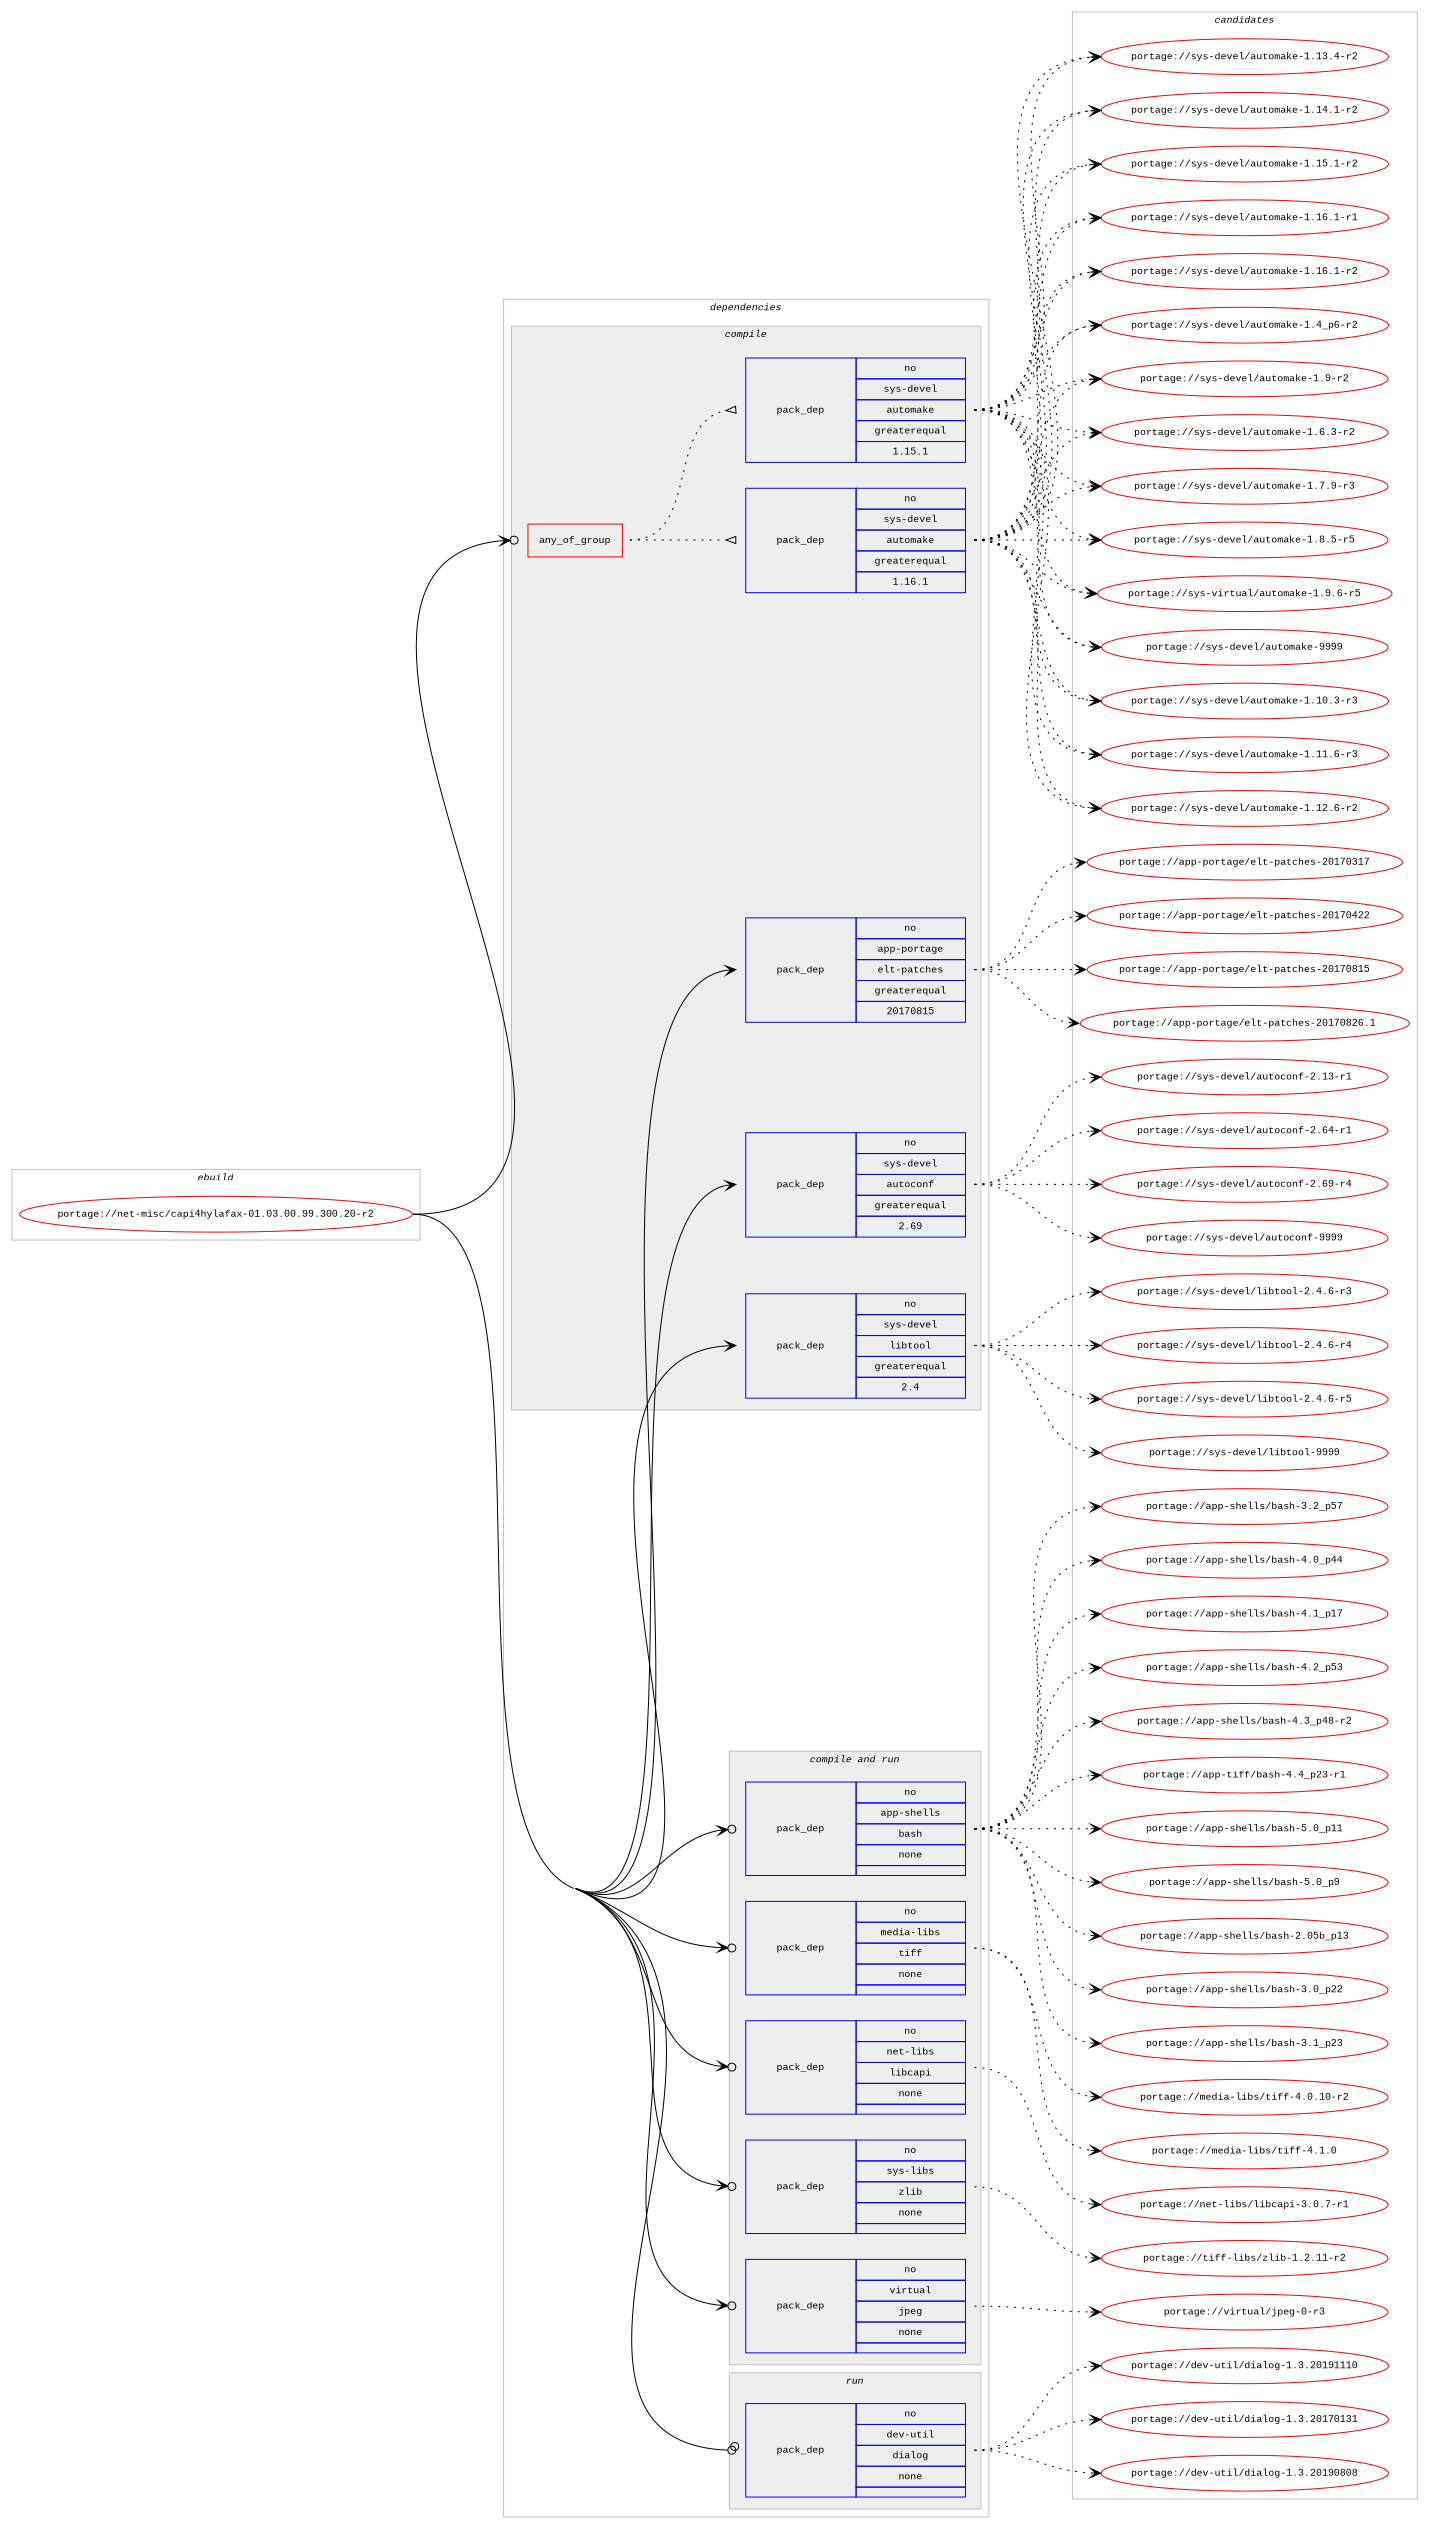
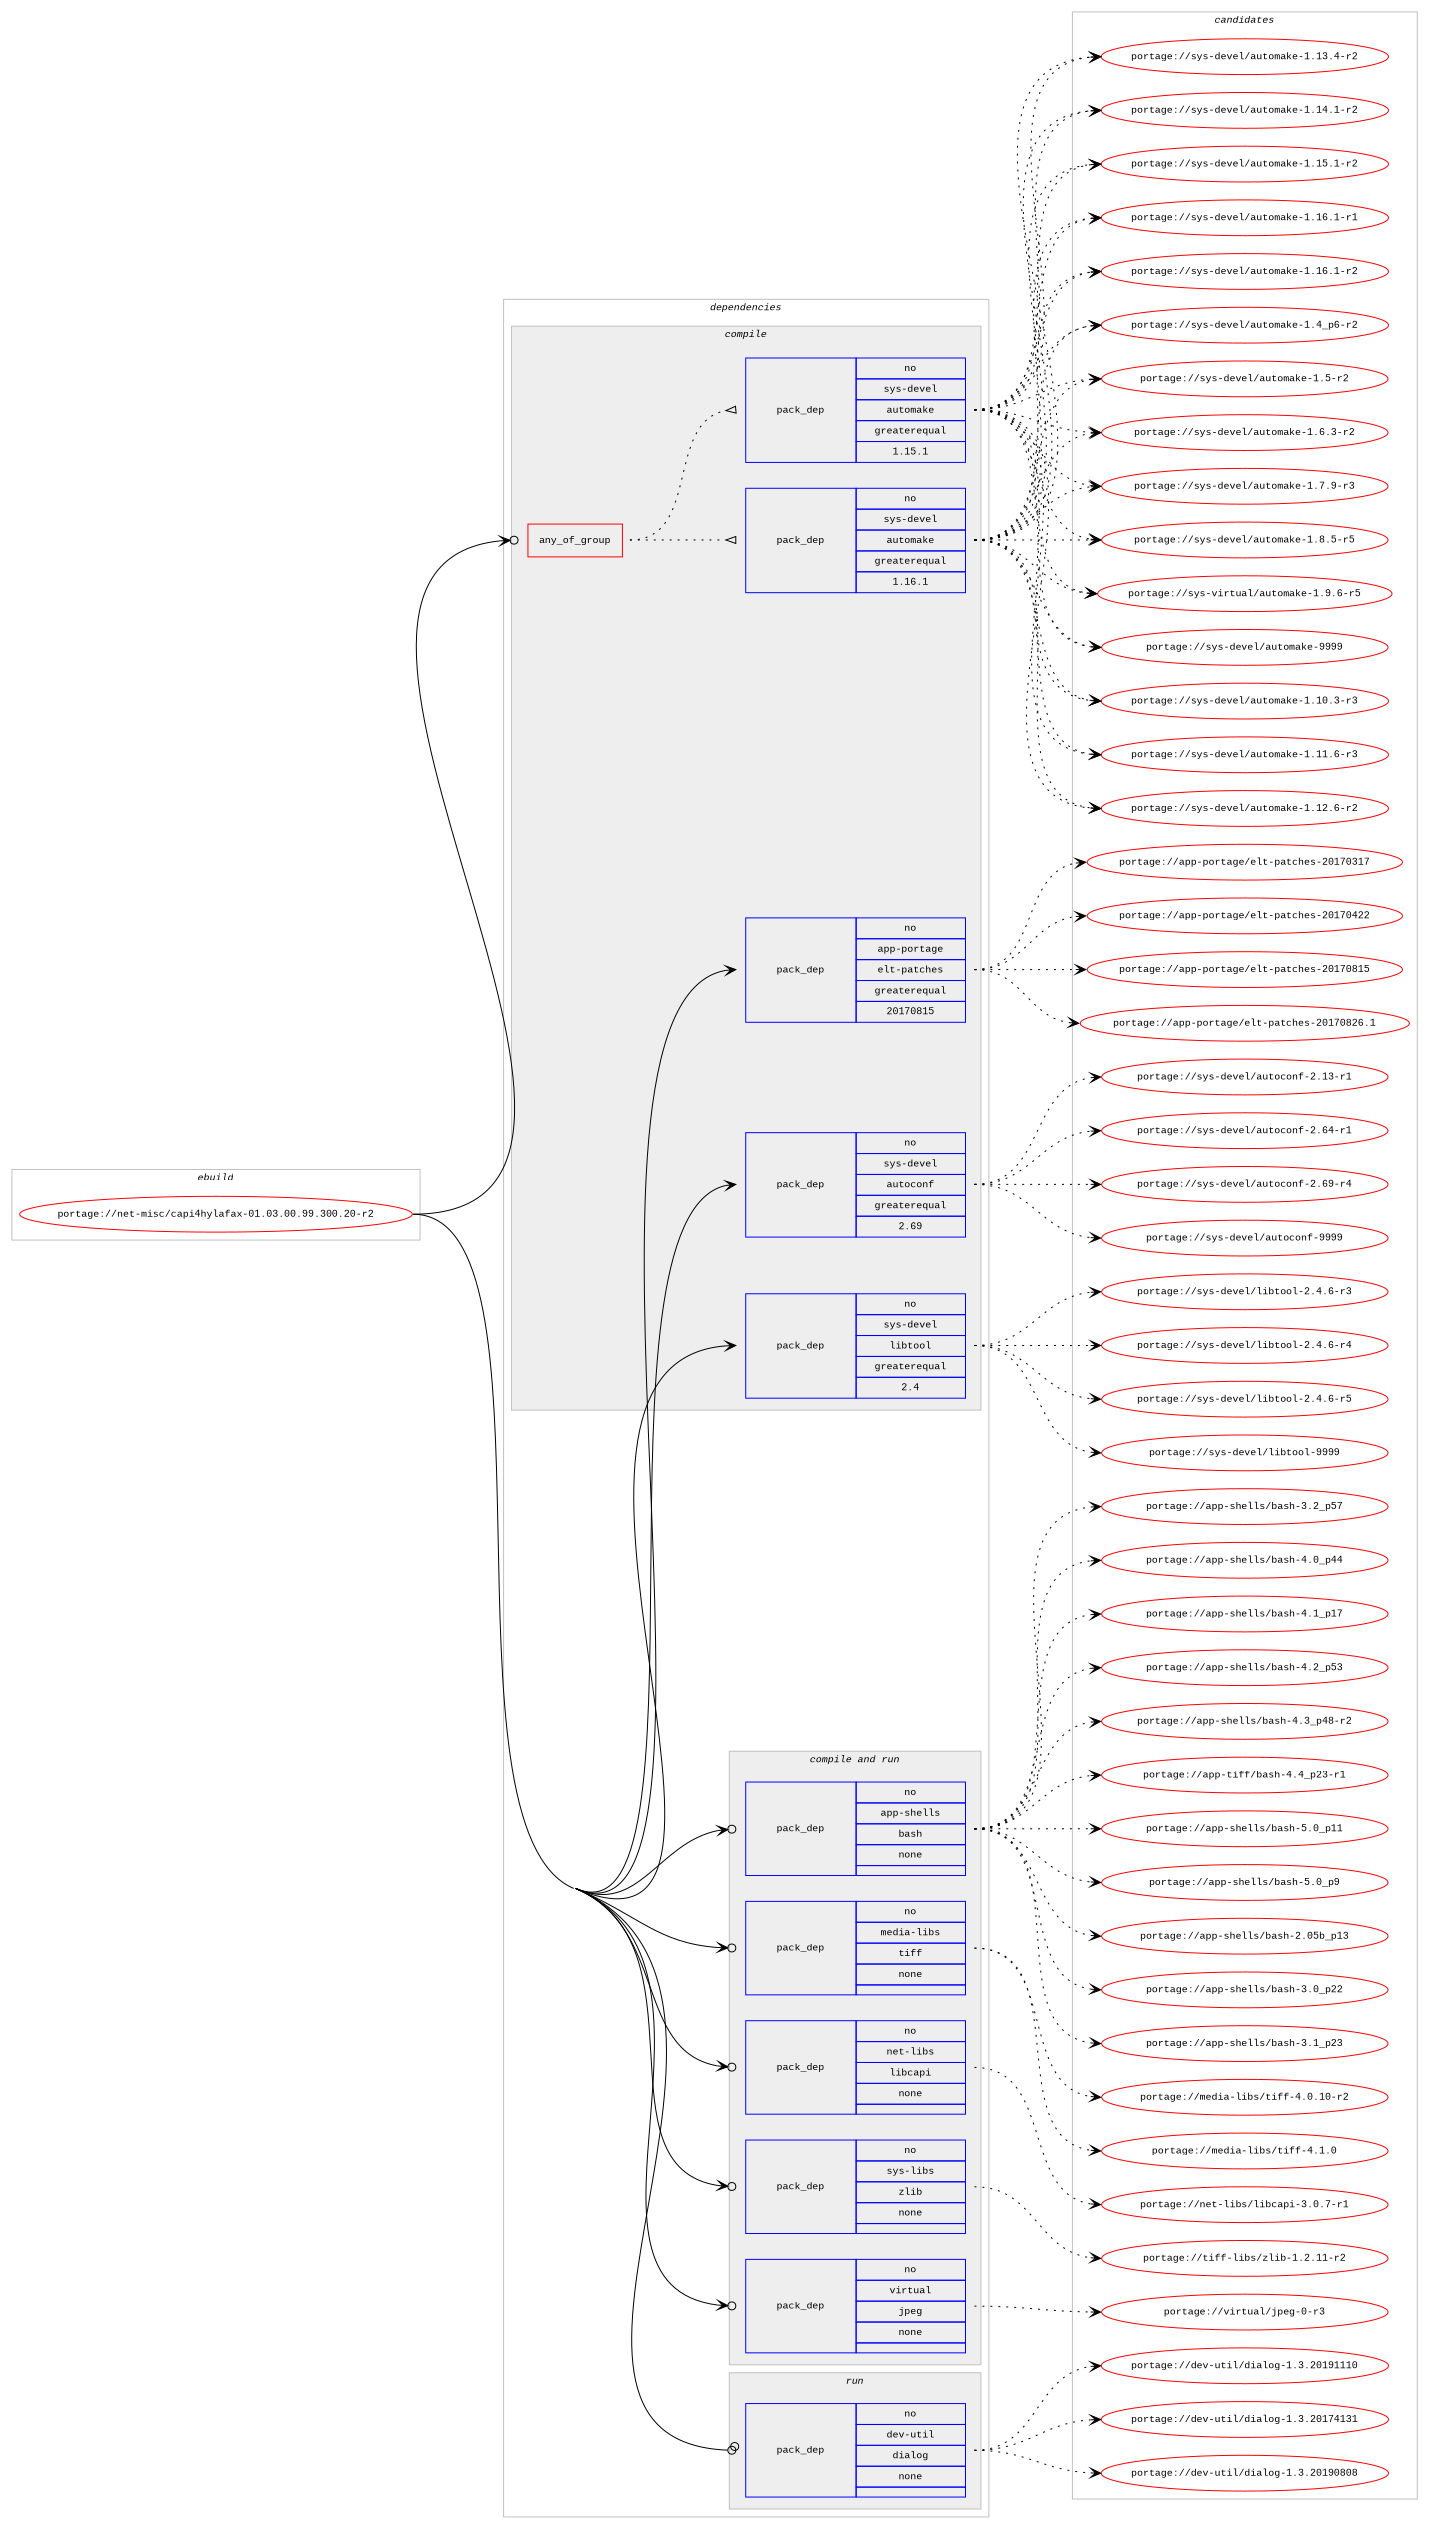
node "portage://sys-devel/automake-1.9-r2": label "portage://sys-devel/automake-1.9-r2" -> "portage://sys-devel/automake-1.5-r2"
node "portage://dev-util/dialog-1.3.20170131": label "portage://dev-util/dialog-1.3.20170131" -> "portage://dev-util/dialog-1.3.20174131"
